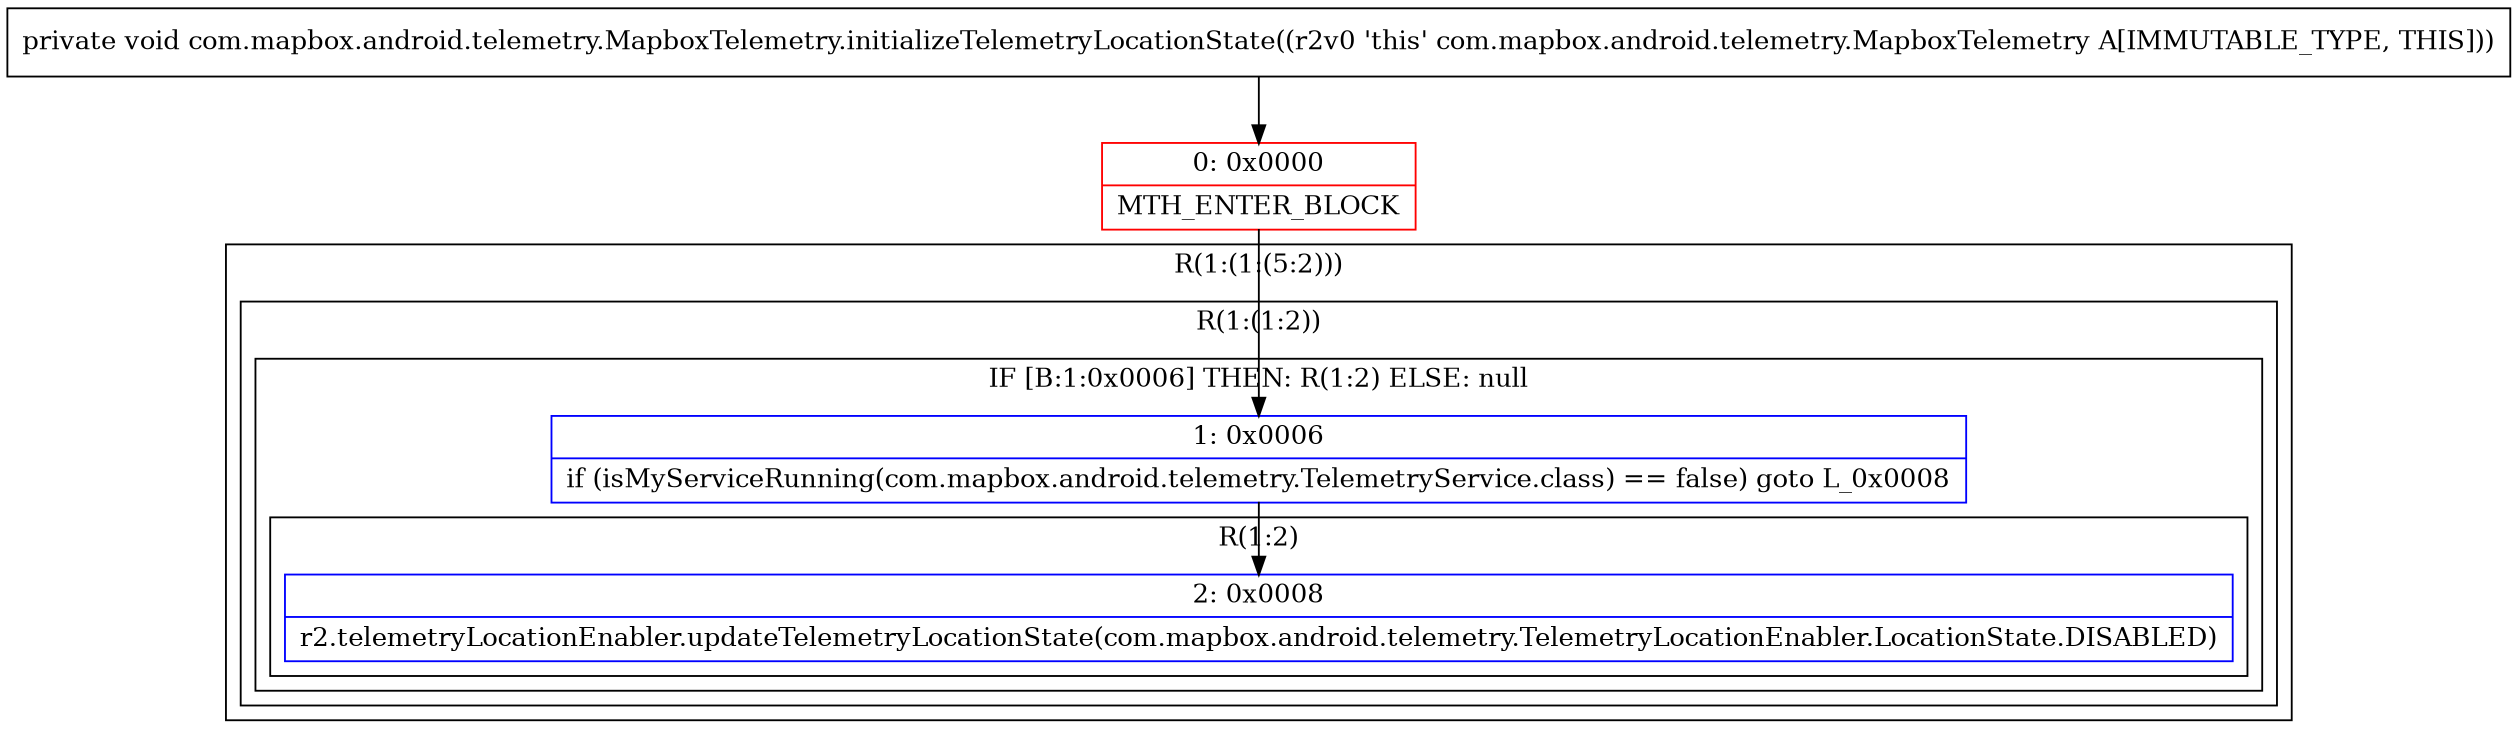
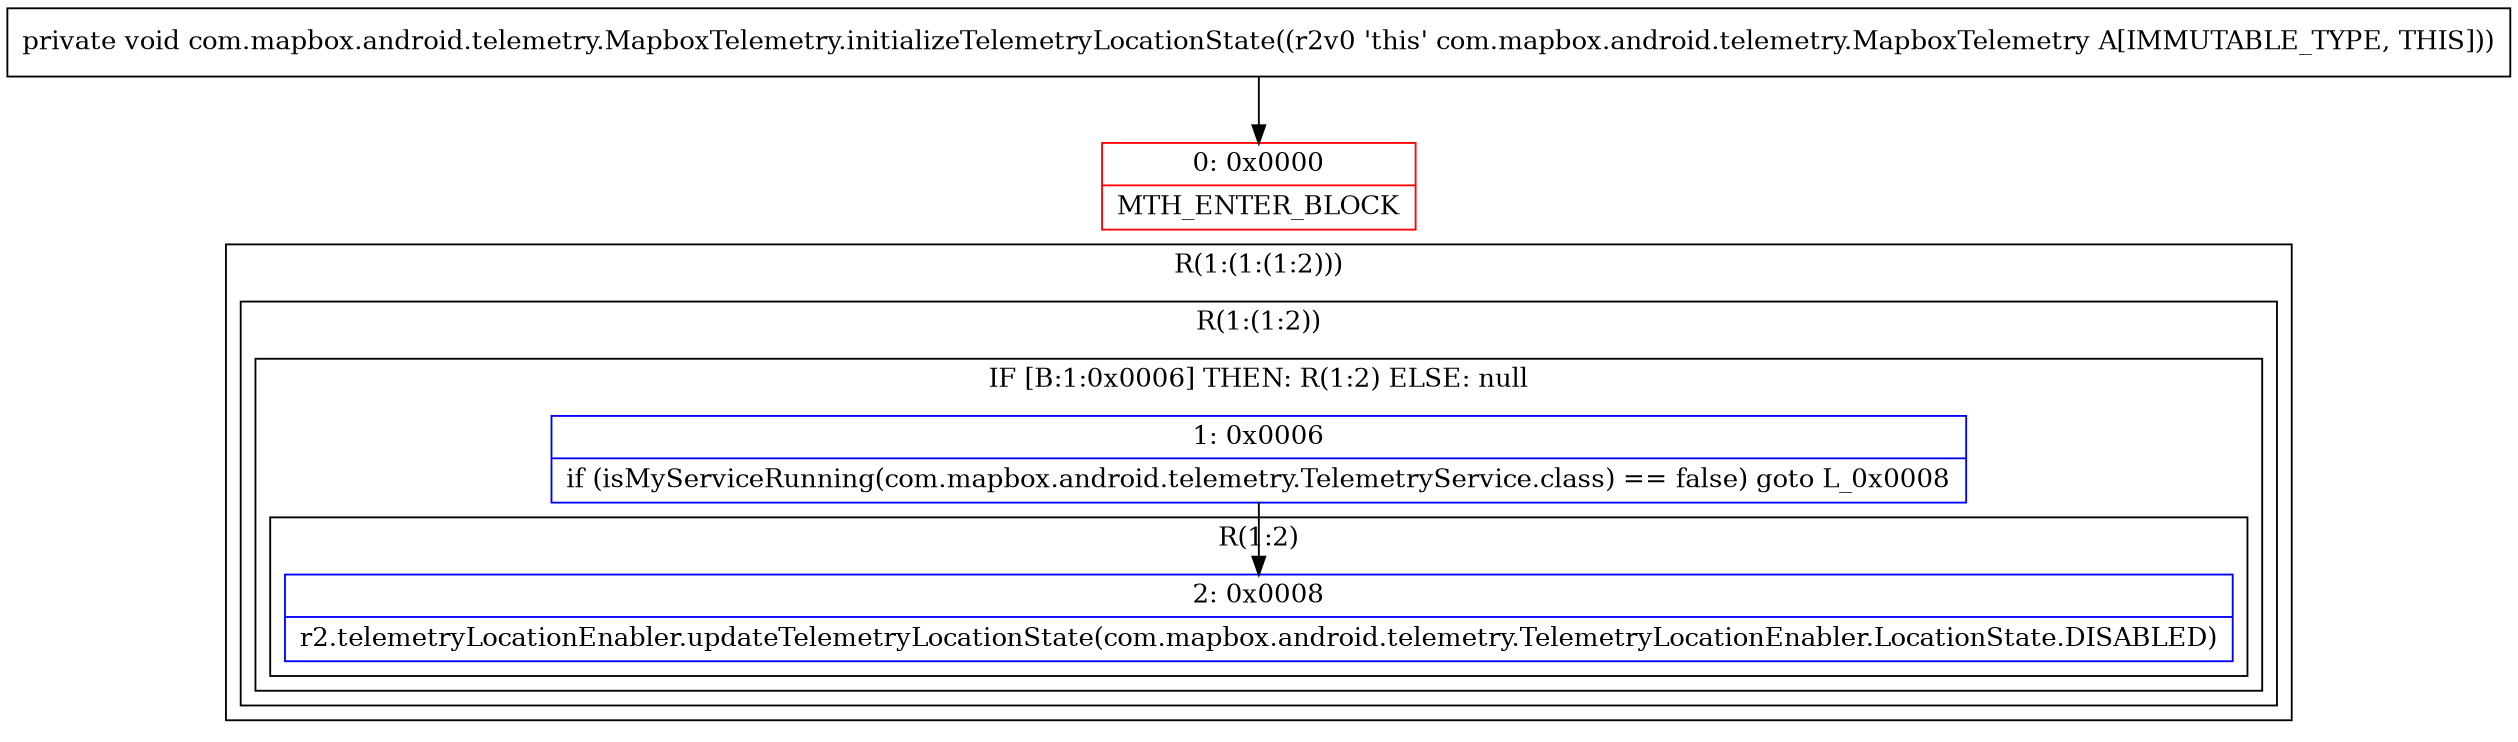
cluster "R(1:(1:(5:2)))": label "R(1:(1:(5:2)))" -> "R(1:(1:(1:2)))"
edge "0: 0x0000" -> "1: 0x0006": removed
